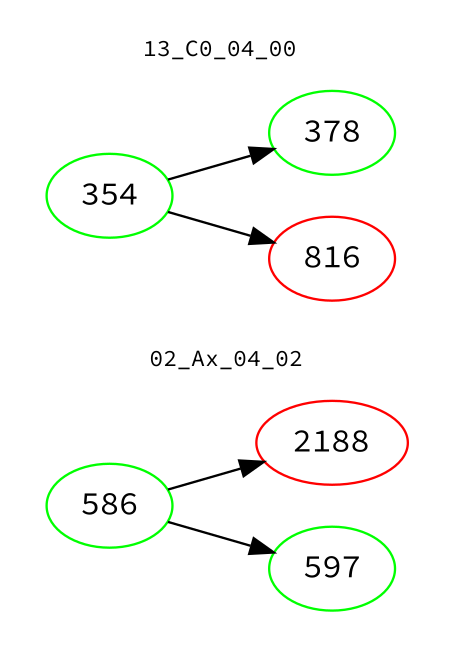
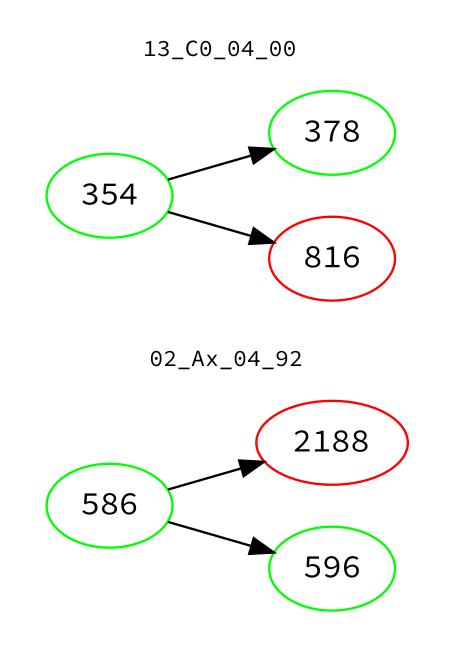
cluster "02_Ax_04_02": label "02_Ax_04_02" -> "02_Ax_04_92"
node "597": label "597" -> "596"
